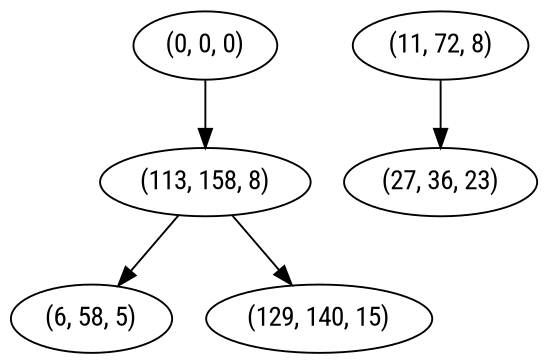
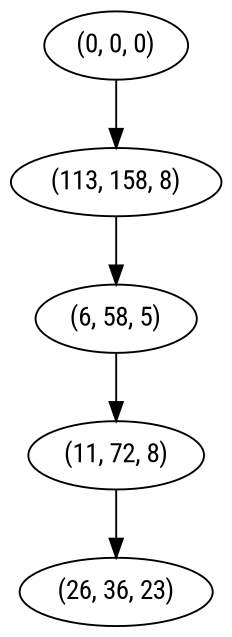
node "(27, 36, 23)": label "(27, 36, 23)" -> "(26, 36, 23)"
node "(129, 140, 15)": removed
edge "(6, 58, 5)" -> "(11, 72, 8)": added
